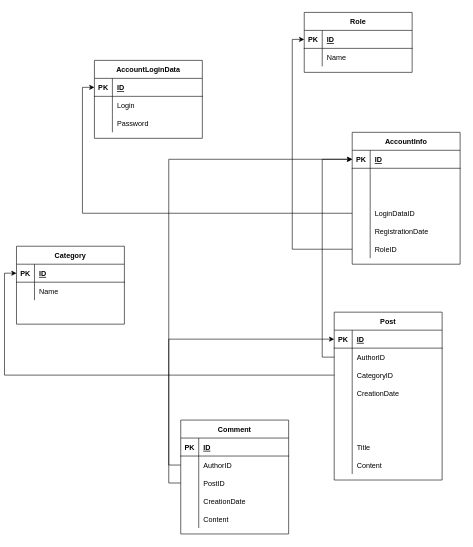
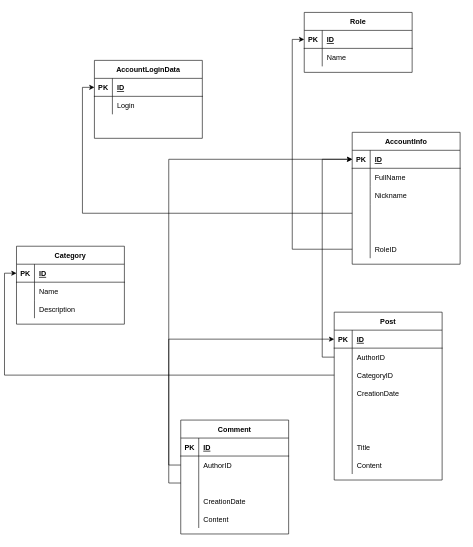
node "Password": removed
node "FullName": added
node "Nickname": added
node "LoginDataID": removed
node "RegistrationDate": removed
node "Description": added
node "PostID": removed
